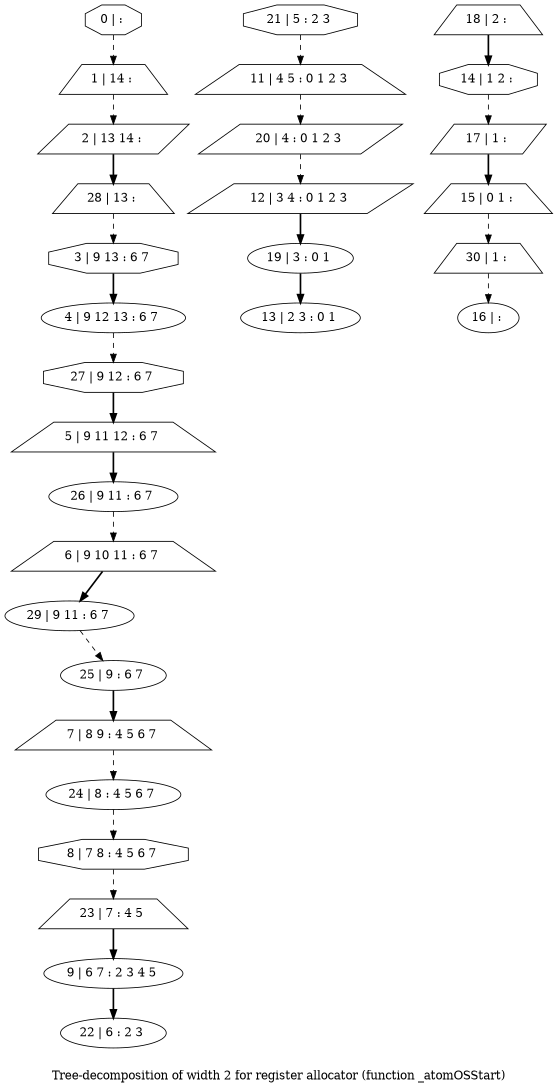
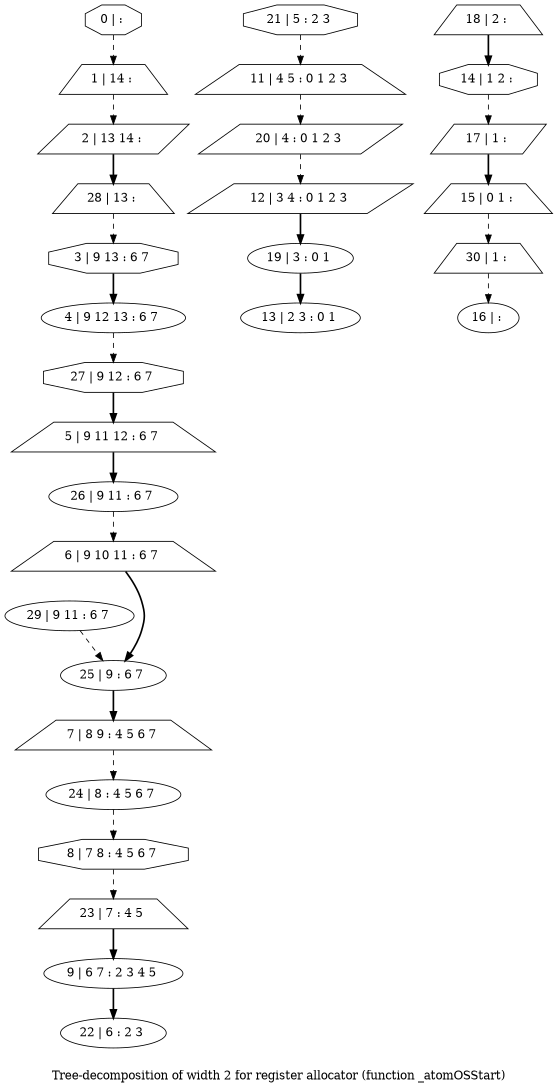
edge "6 | 9 10 11 : 6 7" -> "29 | 9 11 : 6 7": now "6 | 9 10 11 : 6 7" -> "25 | 9 : 6 7"
